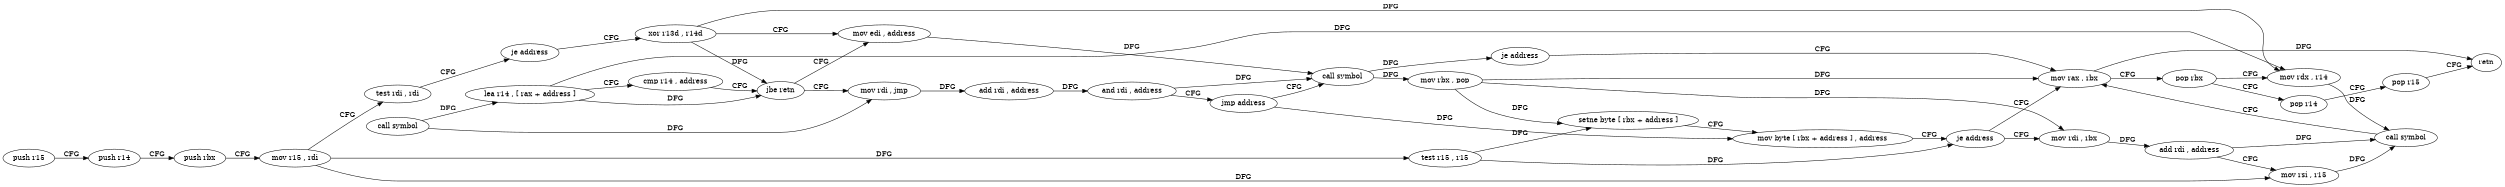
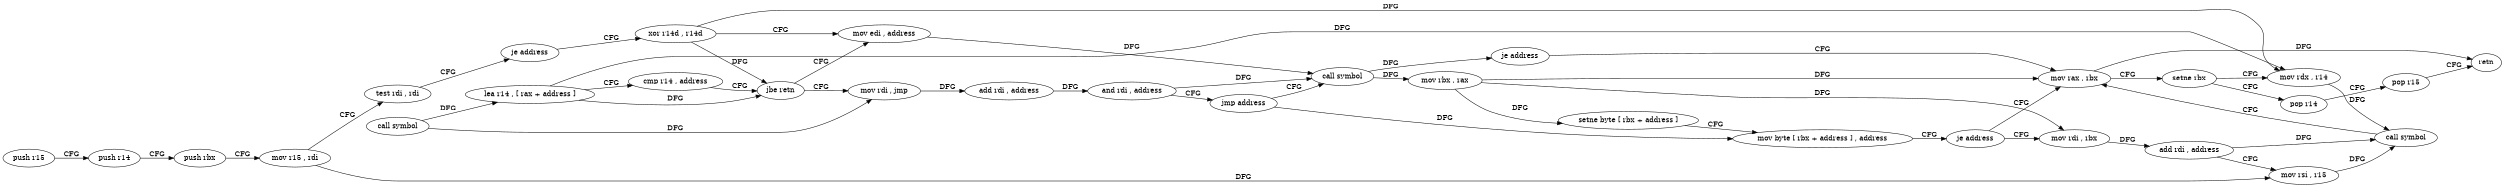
node "xor r13d , r14d": label "xor r13d , r14d" -> "xor r14d , r14d"
node "pop rbx": label "pop rbx" -> "setne rbx"
node "mov rbx , pop": label "mov rbx , pop" -> "mov rbx , rax"
node "test r15 , r15": removed
